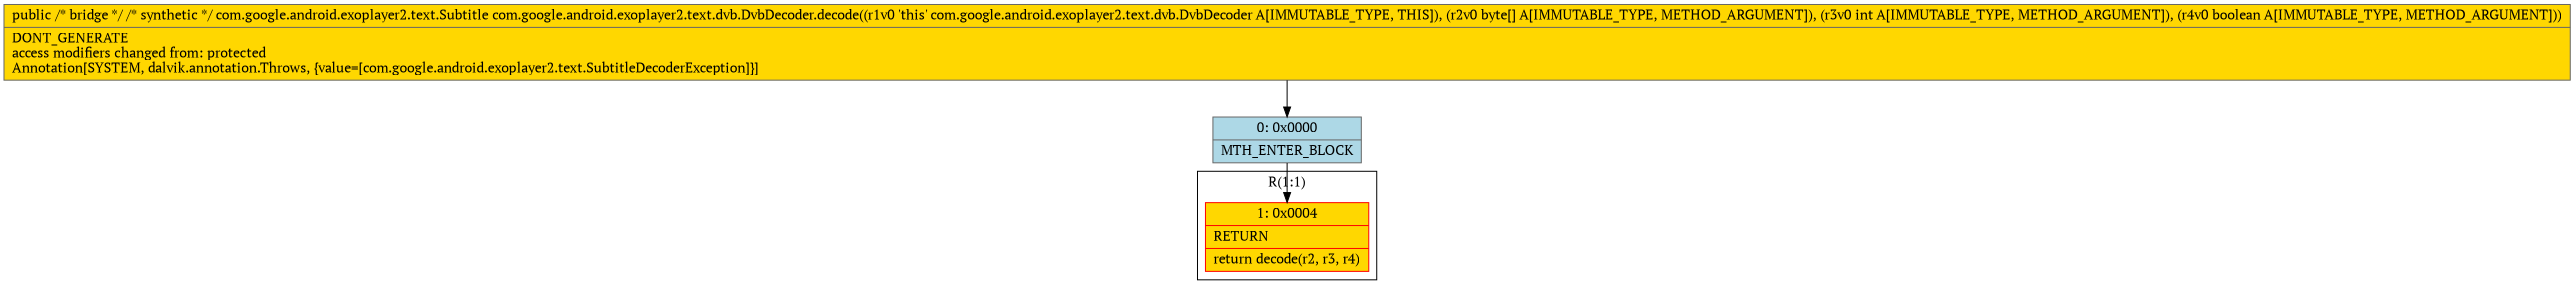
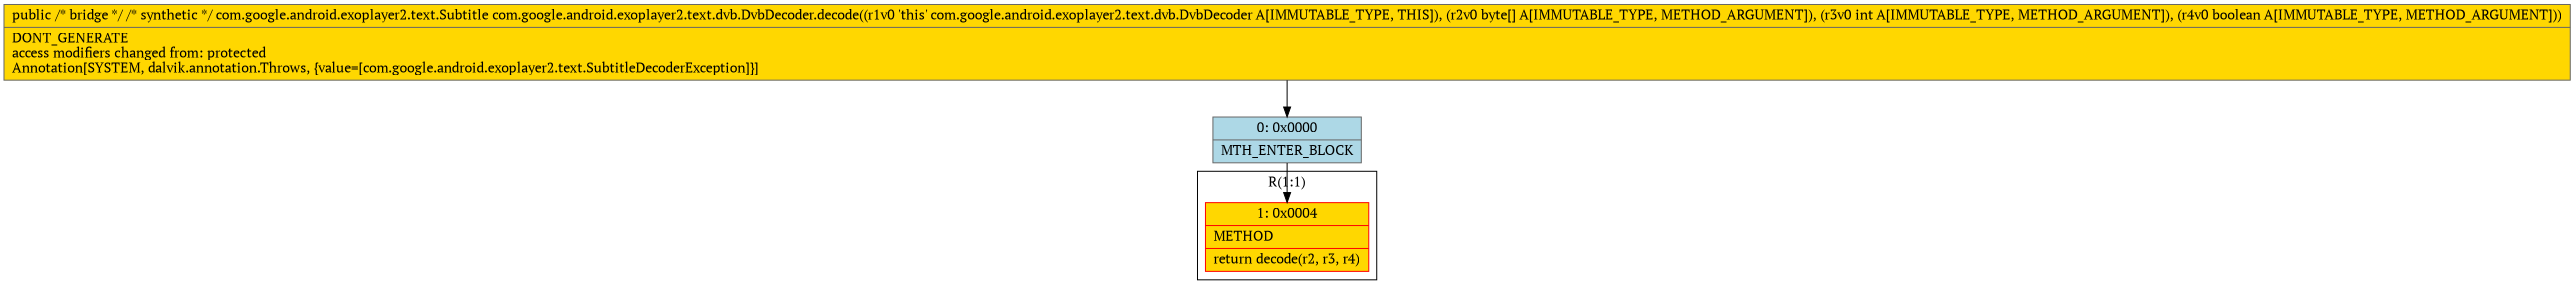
node "1: 0x0004": text "RETURN" -> "METHOD"
